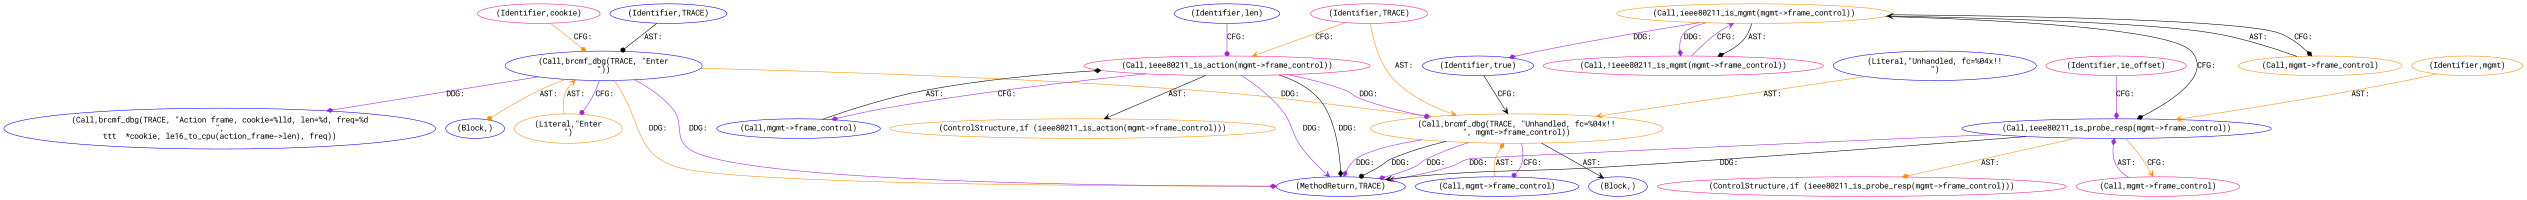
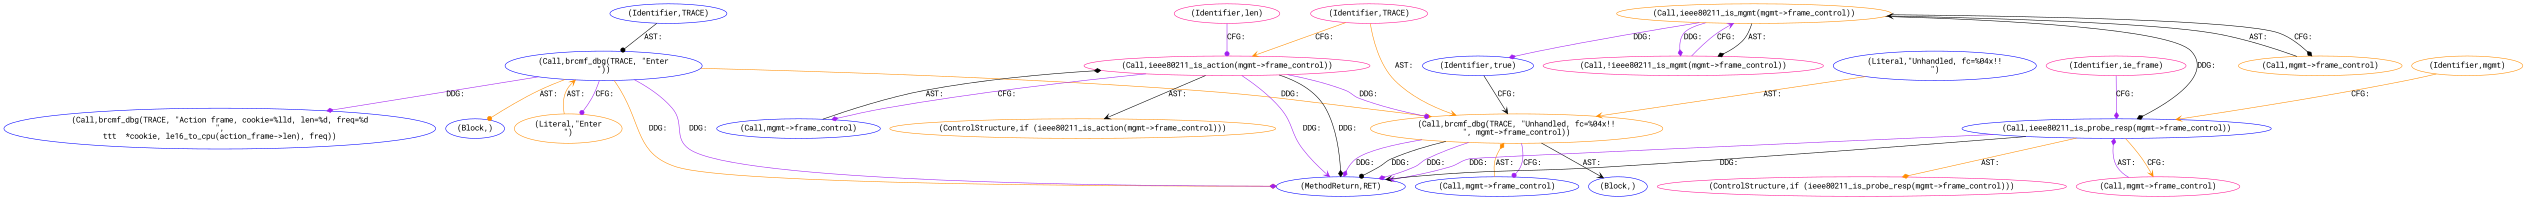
node "(Identifier,cookie)": removed
node "(Identifier,len)": color blue -> deeppink
node "(Identifier,ie_offset)": label "(Identifier,ie_offset)" -> "(Identifier,ie_frame)"
edge "(Call,ieee80211_is_mgmt(mgmt->frame_control))" -> "(Call,ieee80211_is_probe_resp(mgmt->frame_control))": label "CFG: " -> "DDG: "
edge "(Identifier,mgmt)" -> "(Call,ieee80211_is_probe_resp(mgmt->frame_control))": label "AST: " -> "CFG: "
node "(MethodReturn,TRACE)": label "(MethodReturn,TRACE)" -> "(MethodReturn,RET)"
